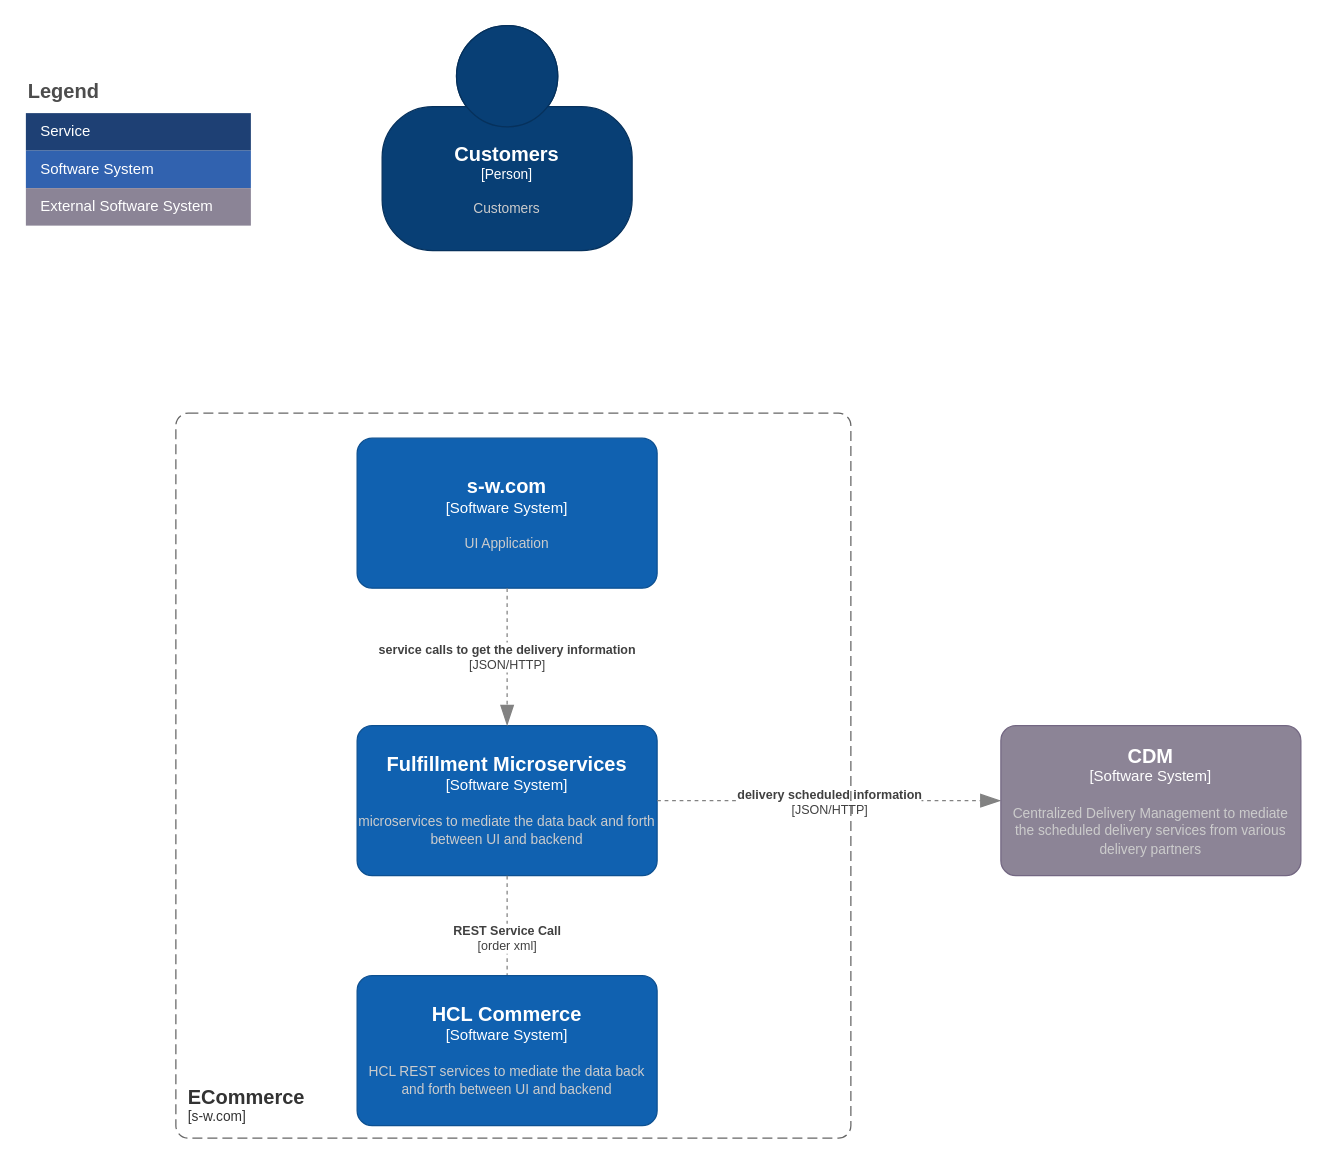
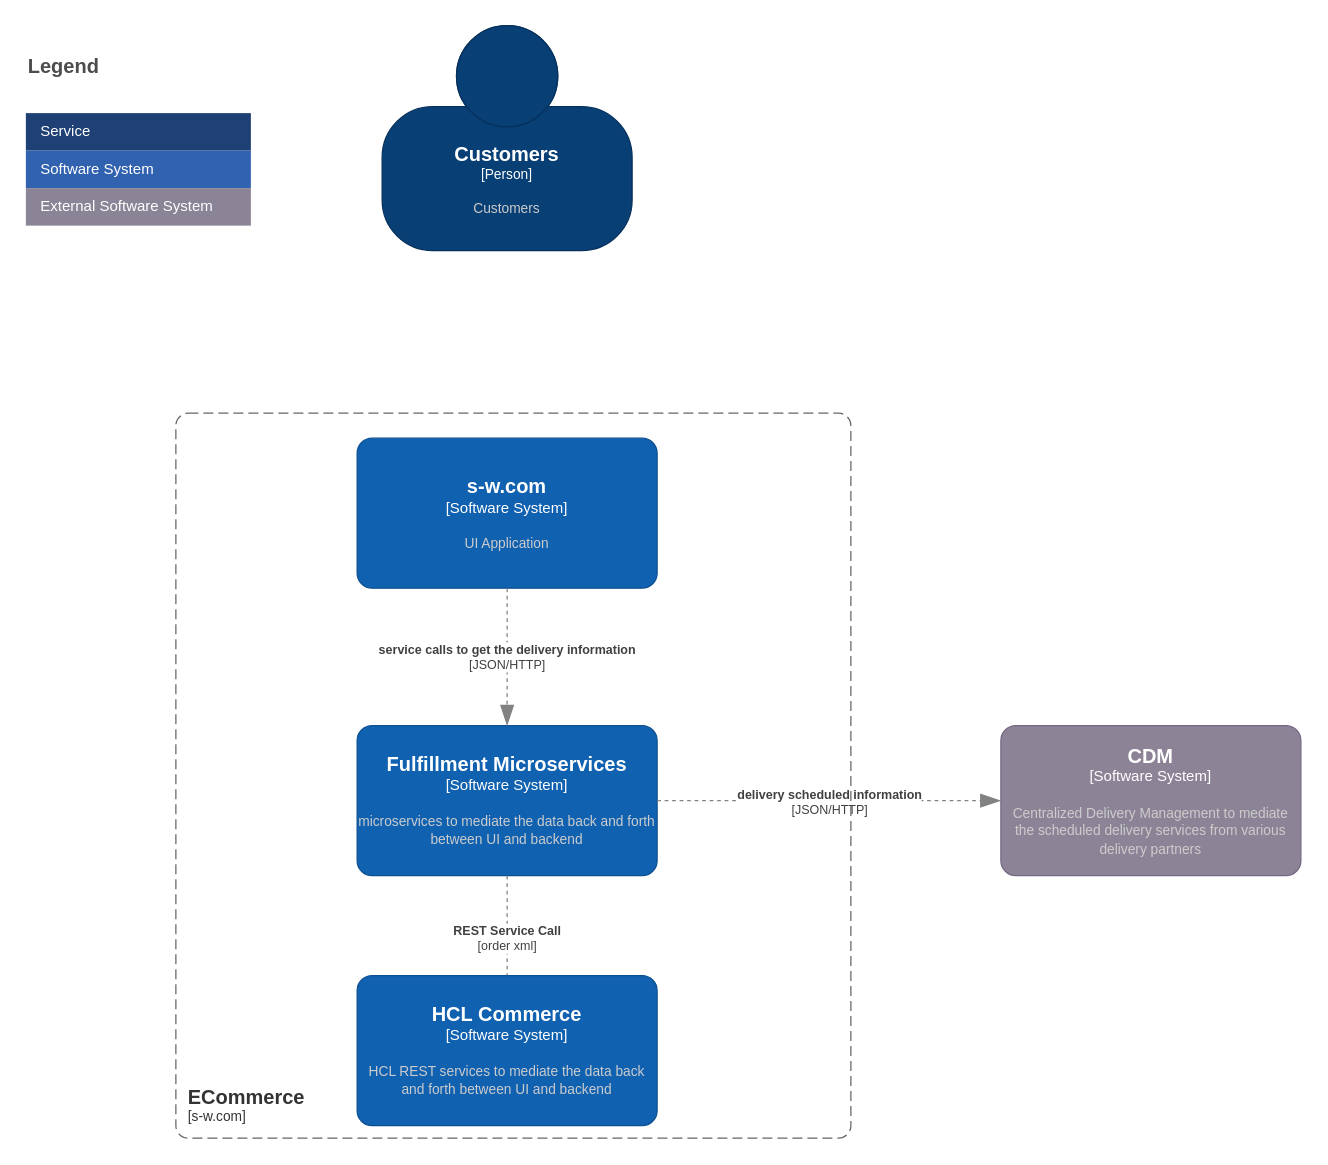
node "Legend": moved (138, 94) -> (138, 69)
